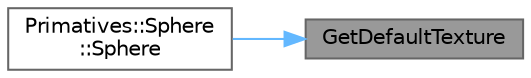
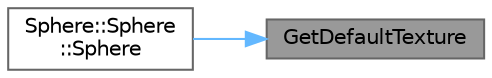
node "Primatives::Sphere ::Sphere": label "Primatives::Sphere ::Sphere" -> "Sphere::Sphere ::Sphere"
